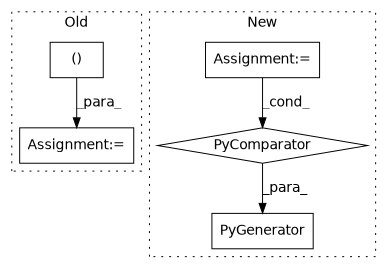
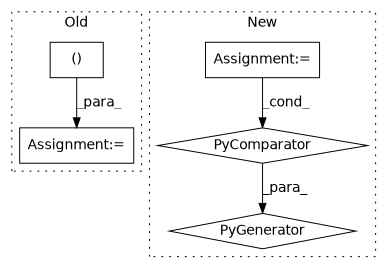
node "PyGenerator": shape box -> diamond
